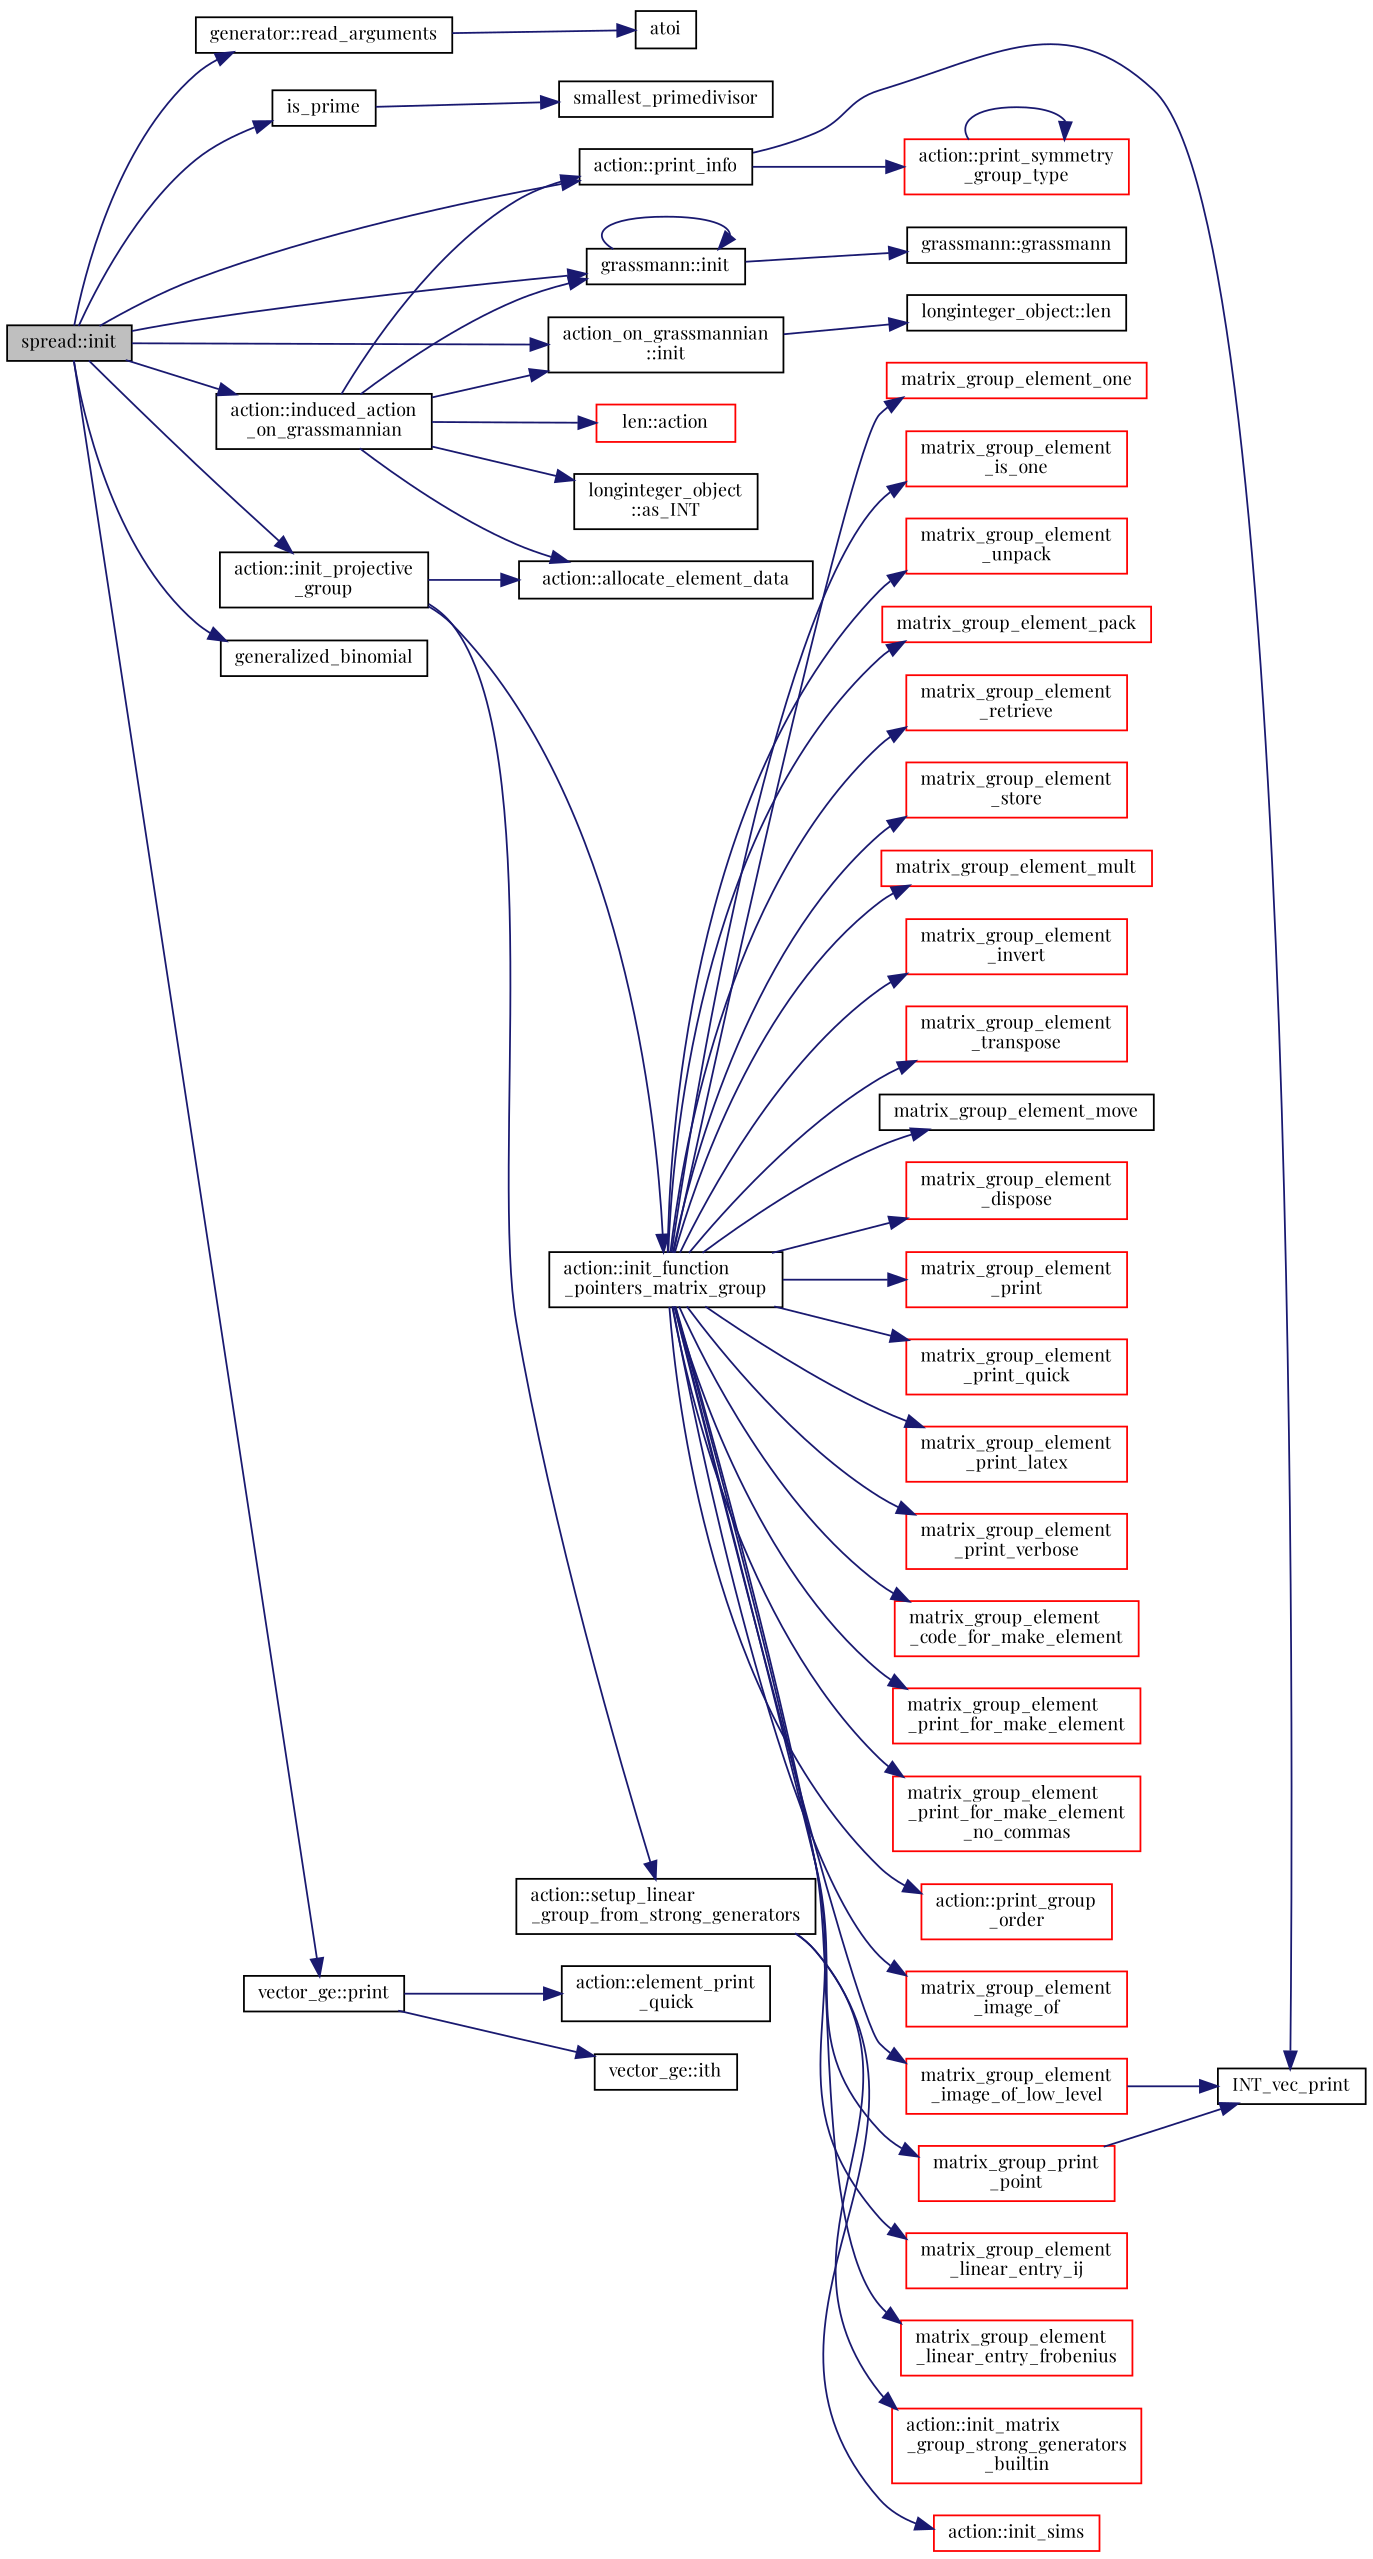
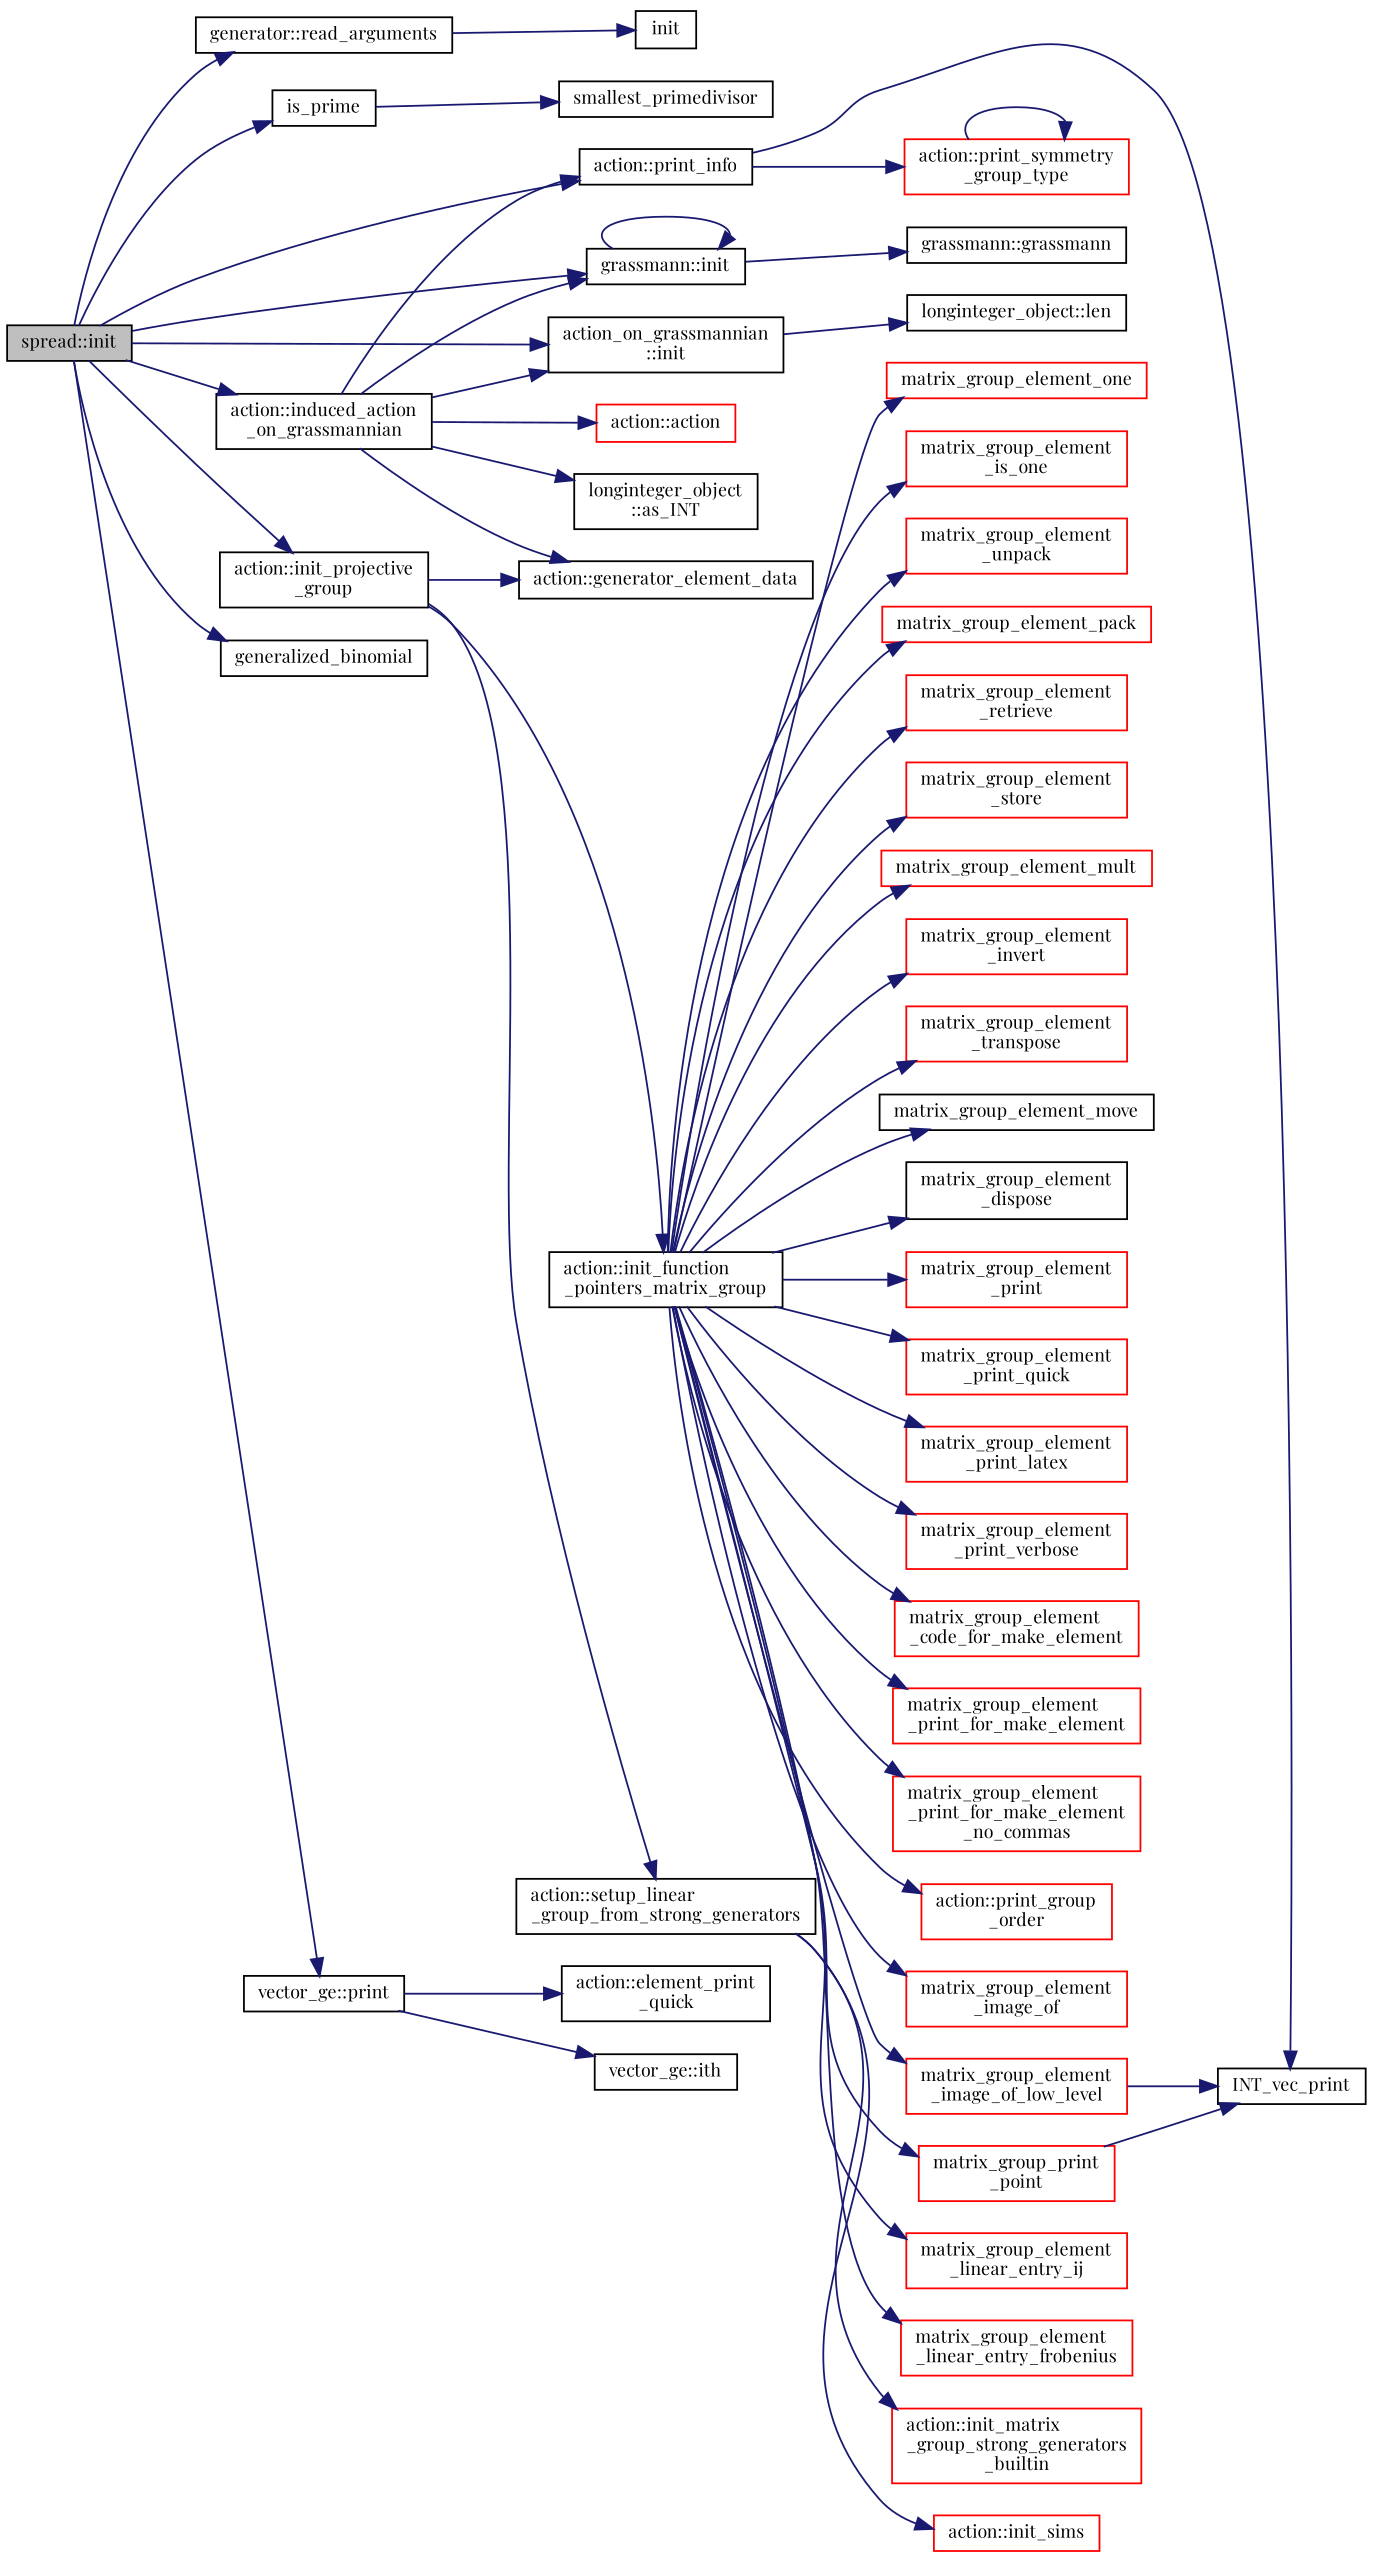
node "atoi": label "atoi" -> "init"
node "len::action": label "len::action" -> "action::action"
node "action::allocate_element_data": label "action::allocate_element_data" -> "action::generator_element_data"
node "matrix_group_element _dispose": color red -> black
